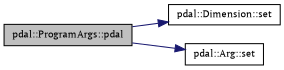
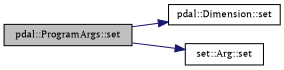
node "pdal::ProgramArgs::pdal": label "pdal::ProgramArgs::pdal" -> "pdal::ProgramArgs::set"
node "pdal::Arg::set": label "pdal::Arg::set" -> "set::Arg::set"
